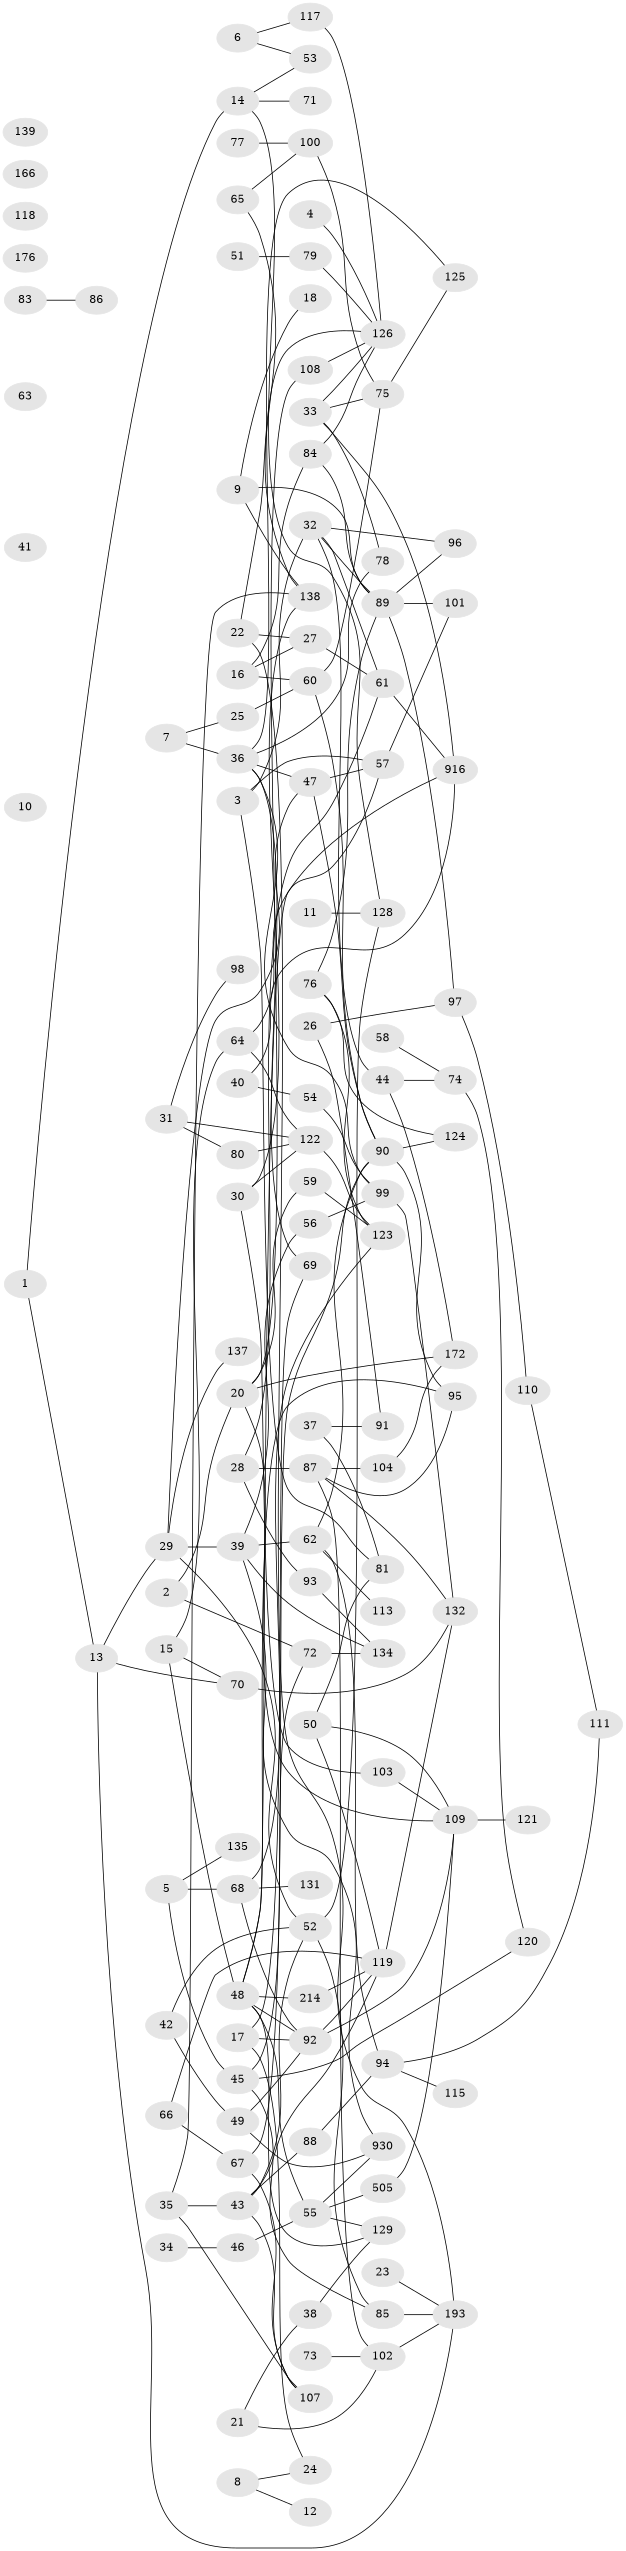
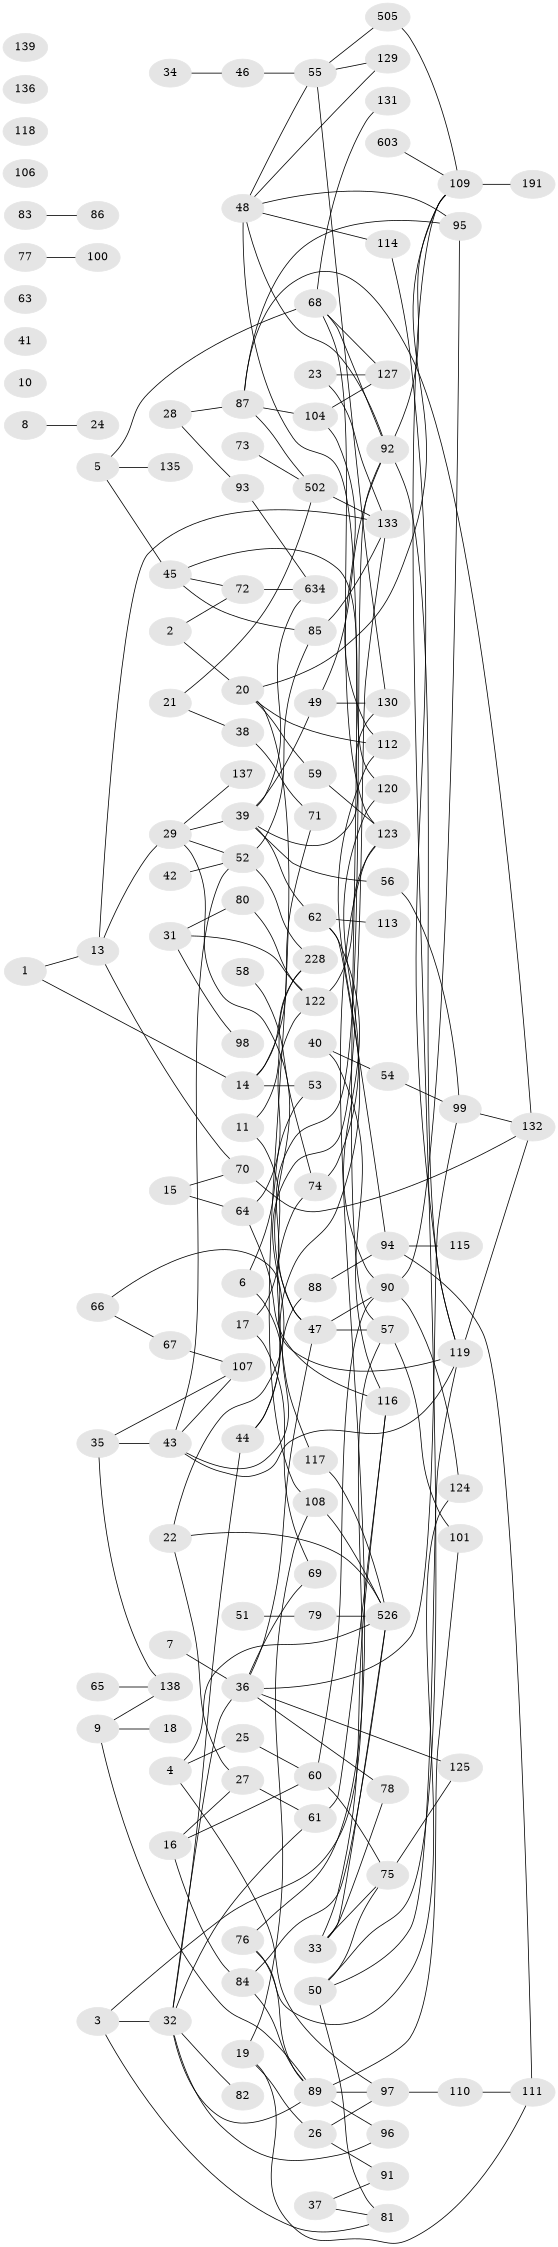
edge "100" -- "65": removed
node "166": label "166" -> "136"
node "176": label "176" -> "106"
edge "100" -- "75": now "50" -- "75"
node "126": label "126" -> "526"
node "127": added
edge "25" -- "7": now "25" -- "4"
node "916": label "916" -> "116"
edge "61" -- "28": removed
node "128": label "128" -> "228"
node "30": removed
edge "11" -- "47": added
node "172": label "172" -> "112"
edge "90" -- "67": removed
node "134": label "134" -> "634"
node "103": label "103" -> "603"
edge "36" -- "32": added
node "121": label "121" -> "191"
edge "15" -- "48": removed
edge "4" -- "97": added
node "214": label "214" -> "114"
node "19": added
edge "42" -- "49": now "39" -- "49"
node "82": added
node "930": label "930" -> "130"
edge "129" -- "38": now "71" -- "38"
edge "17" -- "24": removed
node "193": label "193" -> "133"
node "102": label "102" -> "502"
node "12": removed
